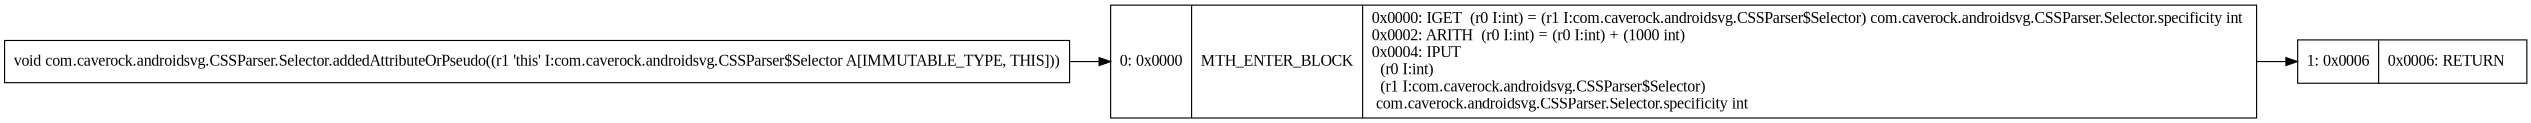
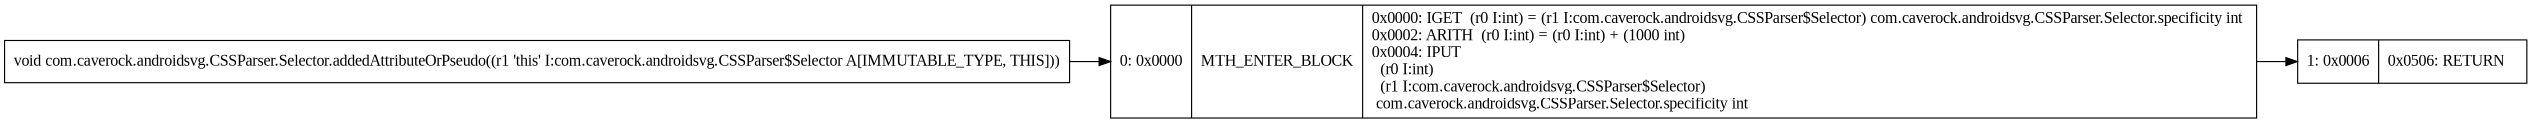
node "1: 0x0006": text "0x0006: RETURN" -> "0x0506: RETURN"
